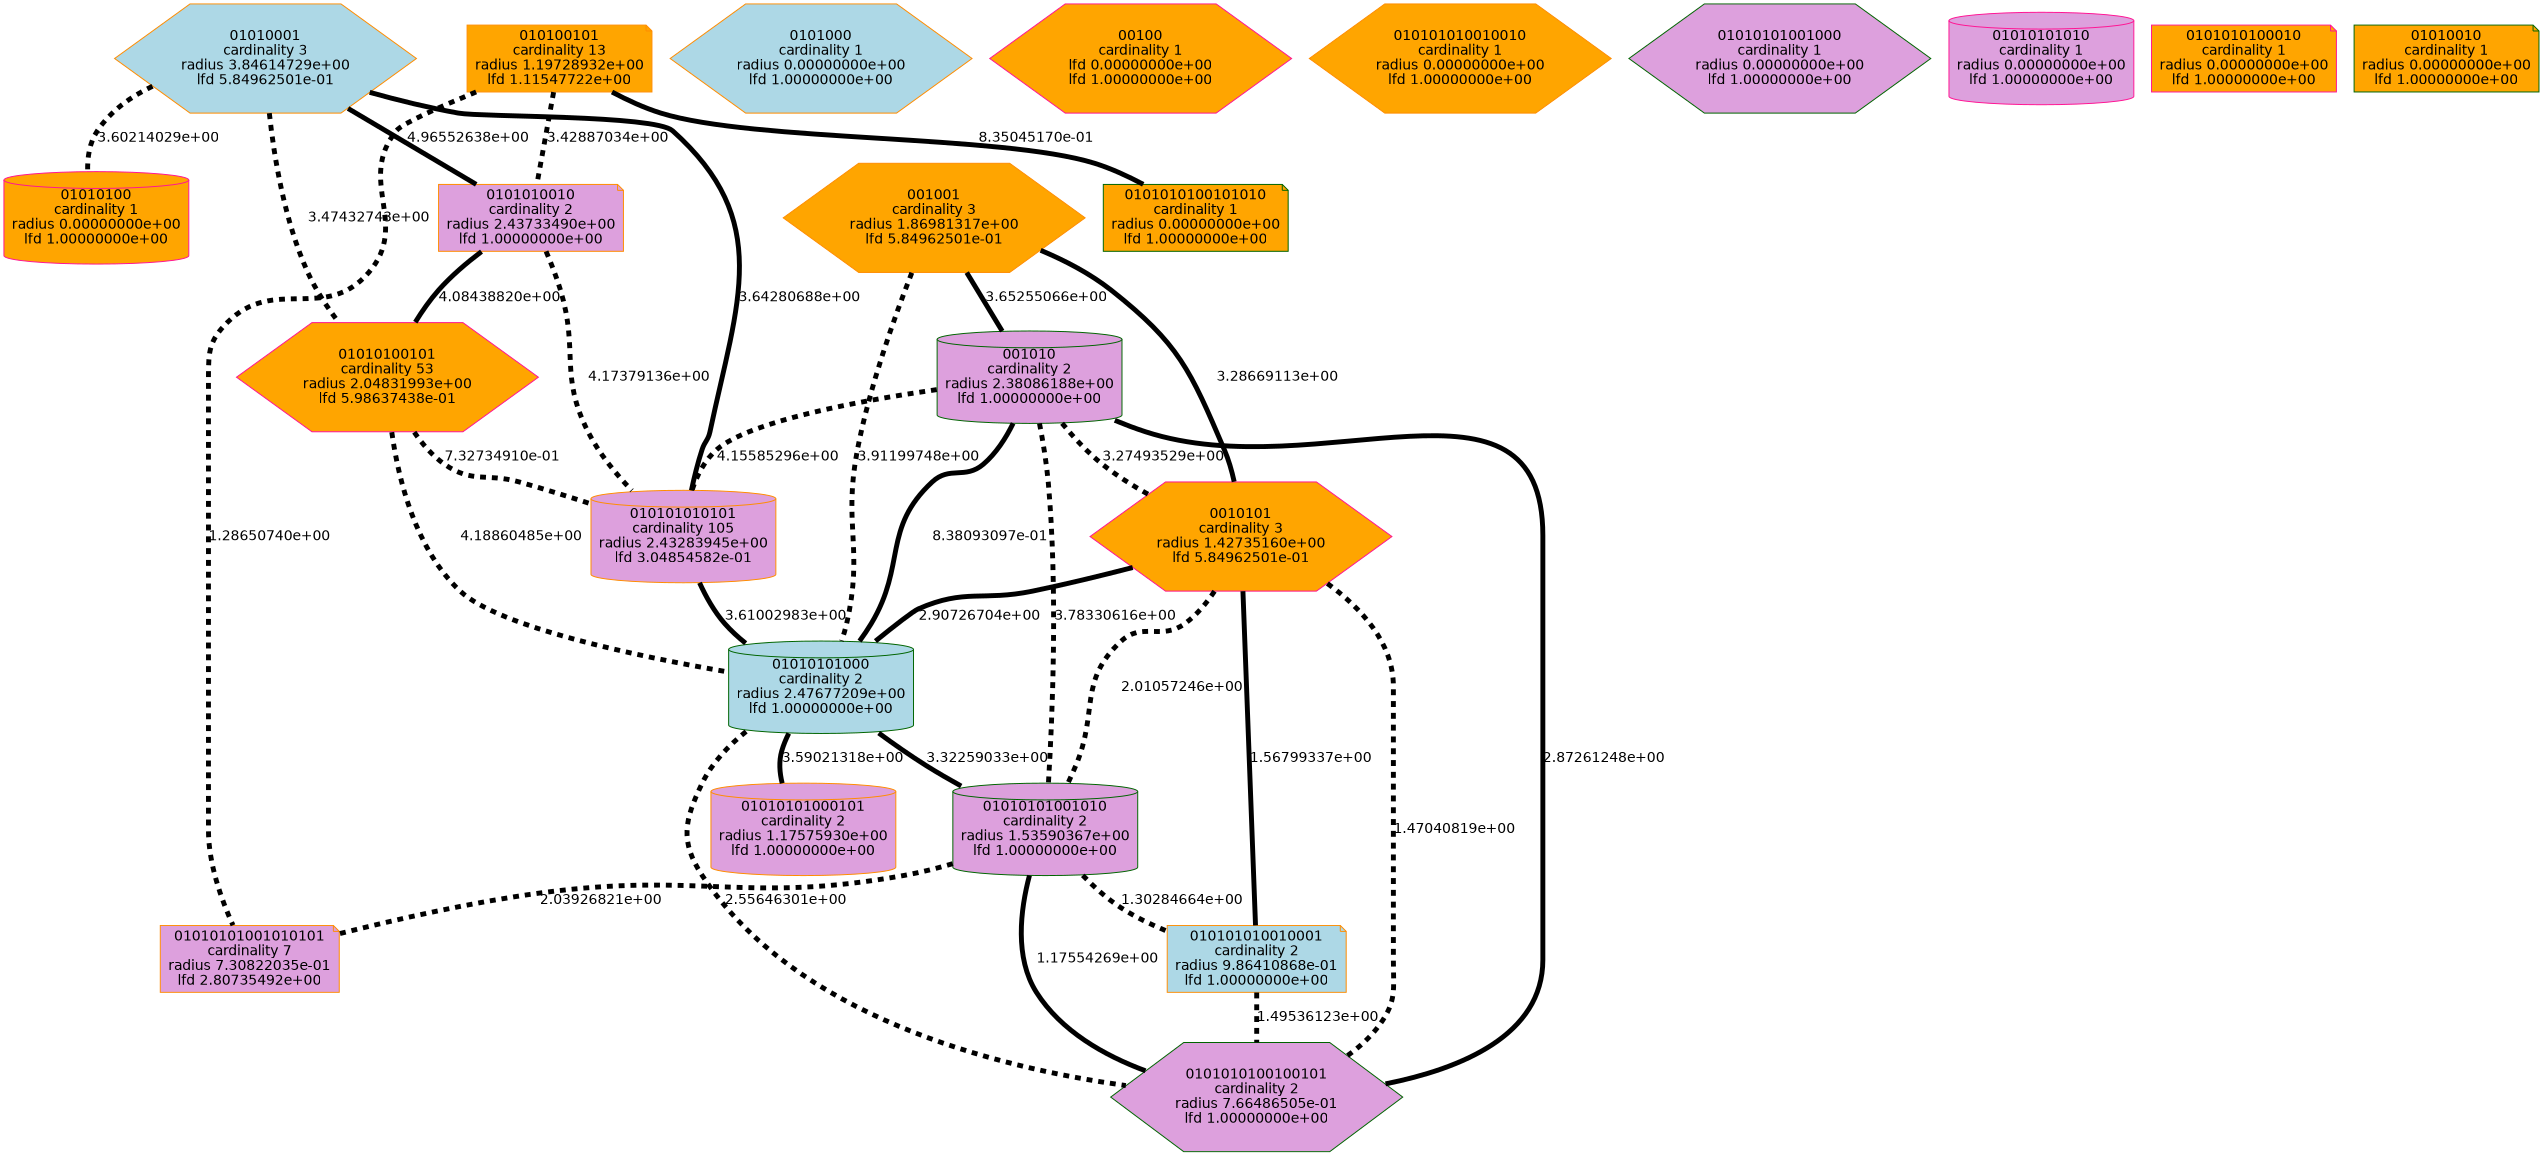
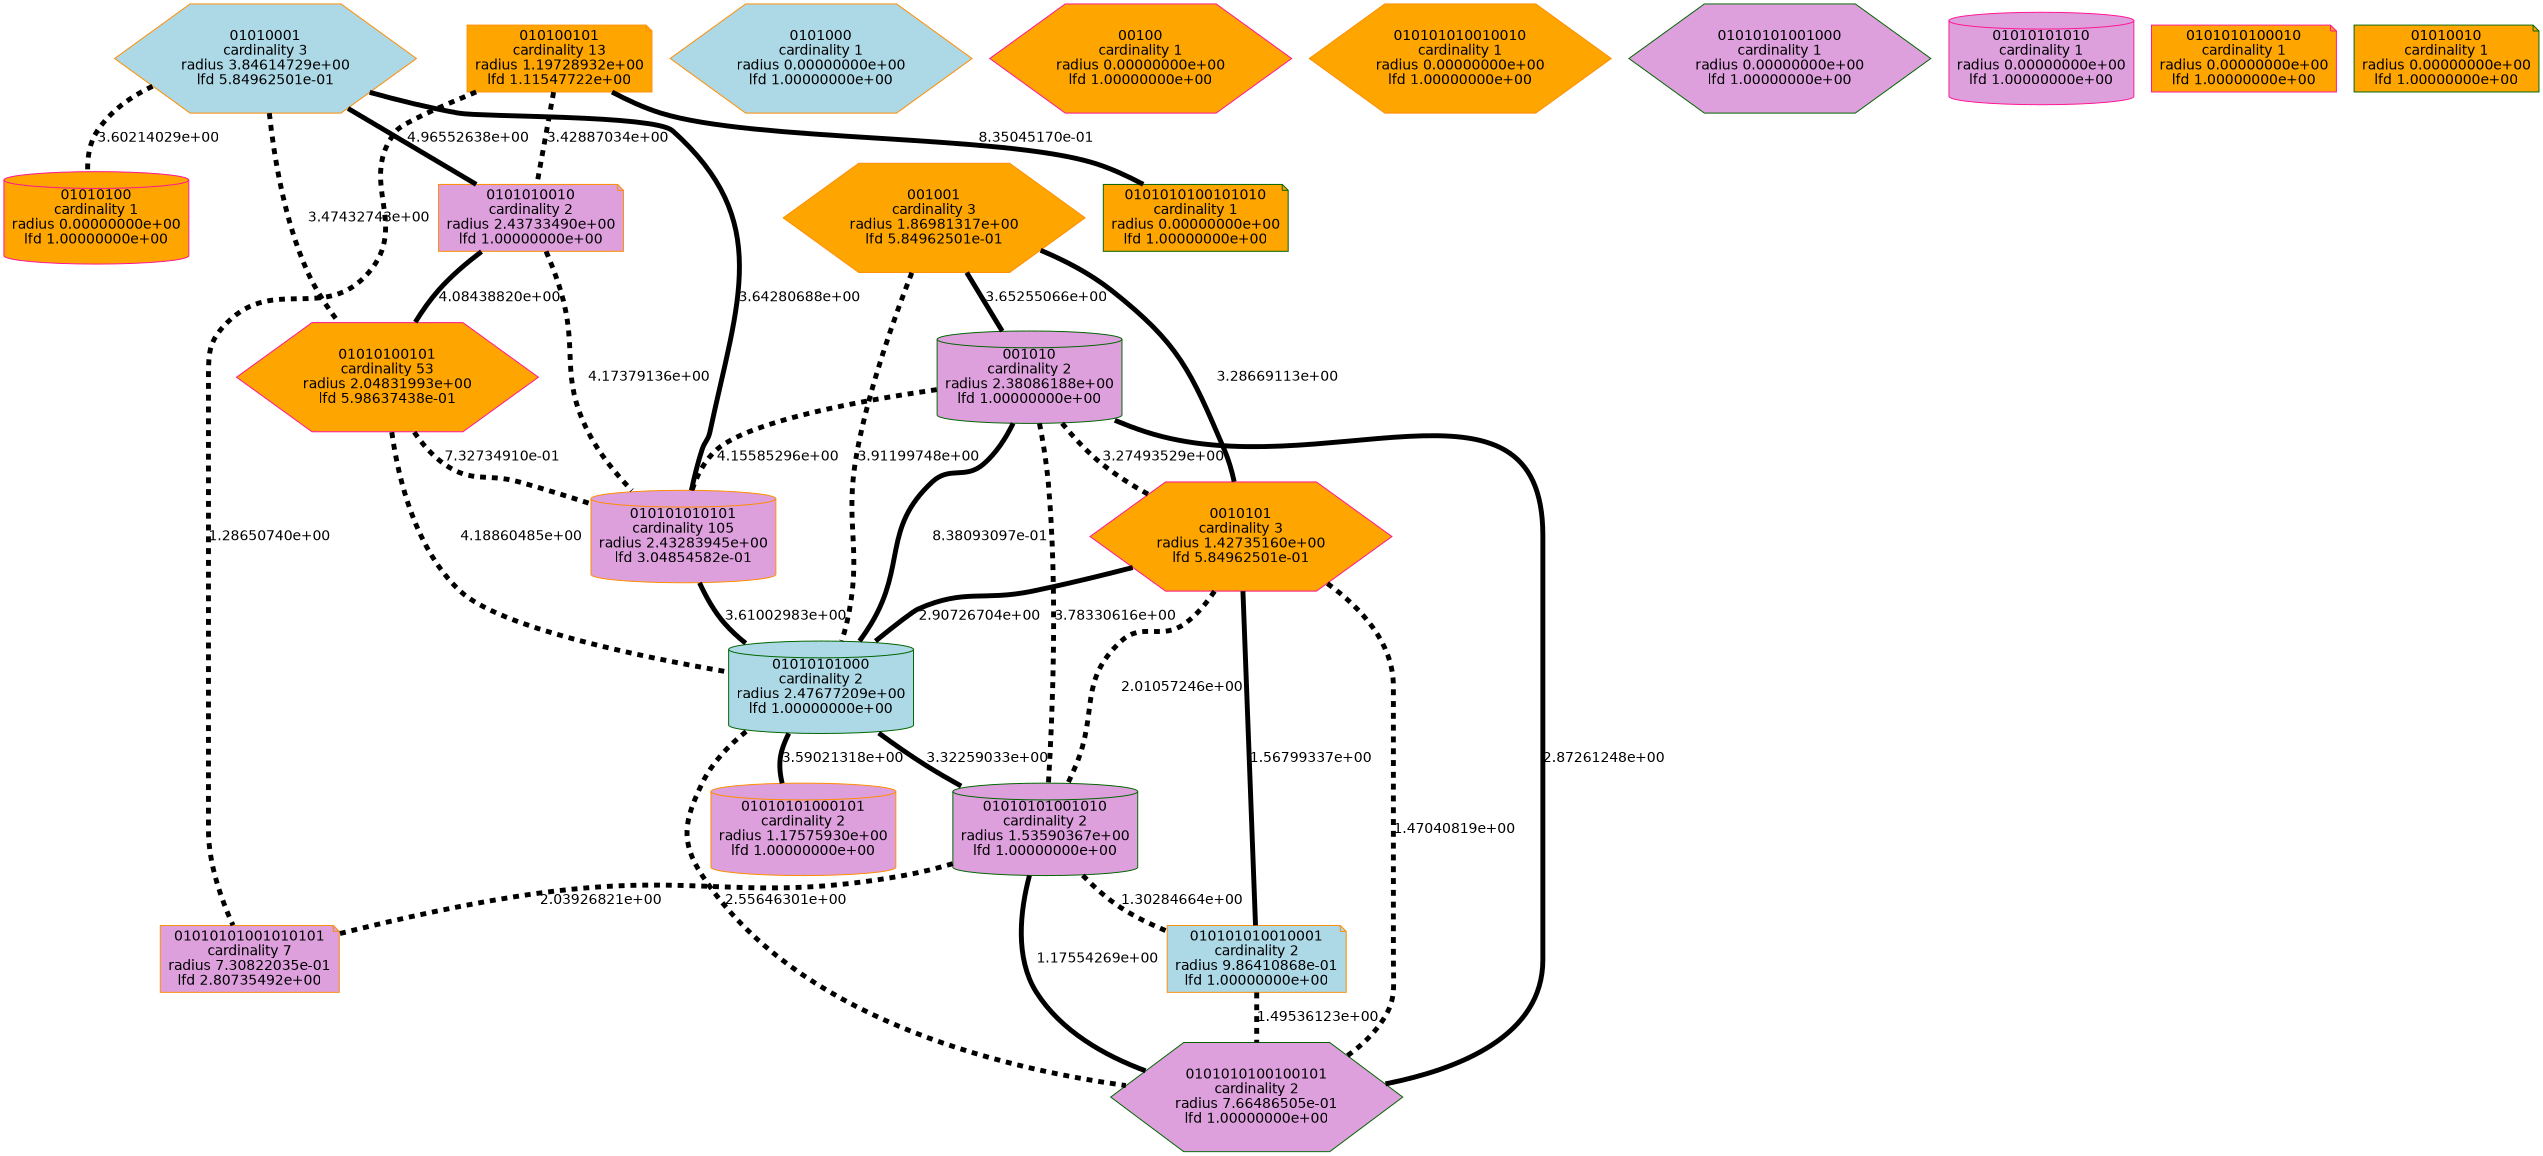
node "00100 cardinality 1 lfd 0.00000000e+00 lfd 1.00000000e+00": label "00100 cardinality 1 lfd 0.00000000e+00 lfd 1.00000000e+00" -> "00100 cardinality 1 radius 0.00000000e+00 lfd 1.00000000e+00"
